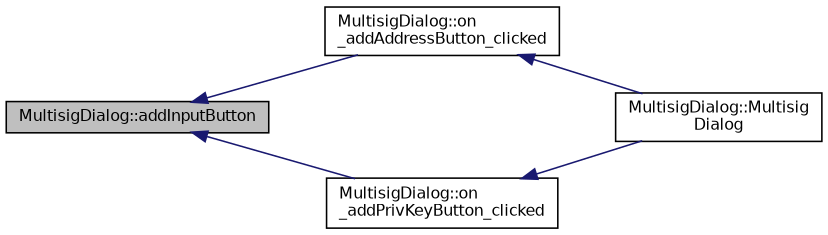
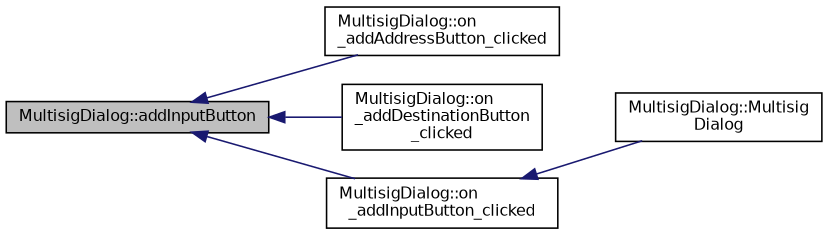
edge "MultisigDialog::Multisig Dialog" -> "MultisigDialog::on _addAddressButton_clicked": removed
node "MultisigDialog::on _addDestinationButton _clicked": added
node "MultisigDialog::on _addPrivKeyButton_clicked": label "MultisigDialog::on _addPrivKeyButton_clicked" -> "MultisigDialog::on _addInputButton_clicked"
